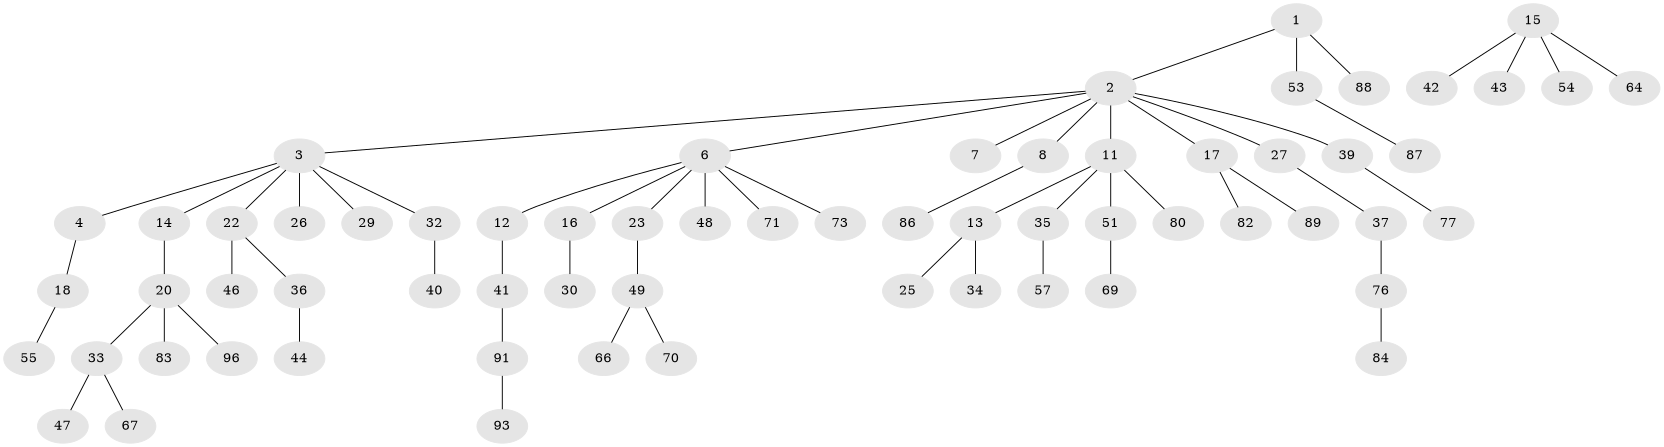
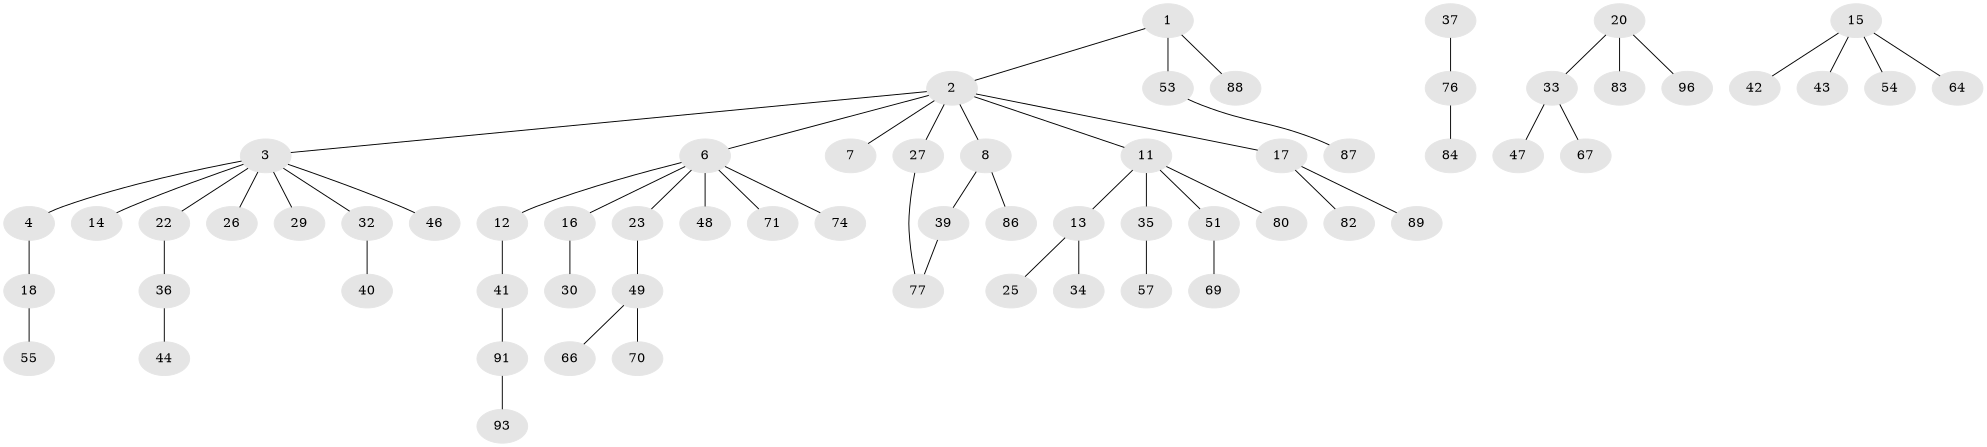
edge "2" -- "39": now "8" -- "39"
edge "27" -- "37": now "27" -- "77"
node "73": label "73" -> "74"
edge "14" -- "20": removed
edge "22" -- "46": now "3" -- "46"
